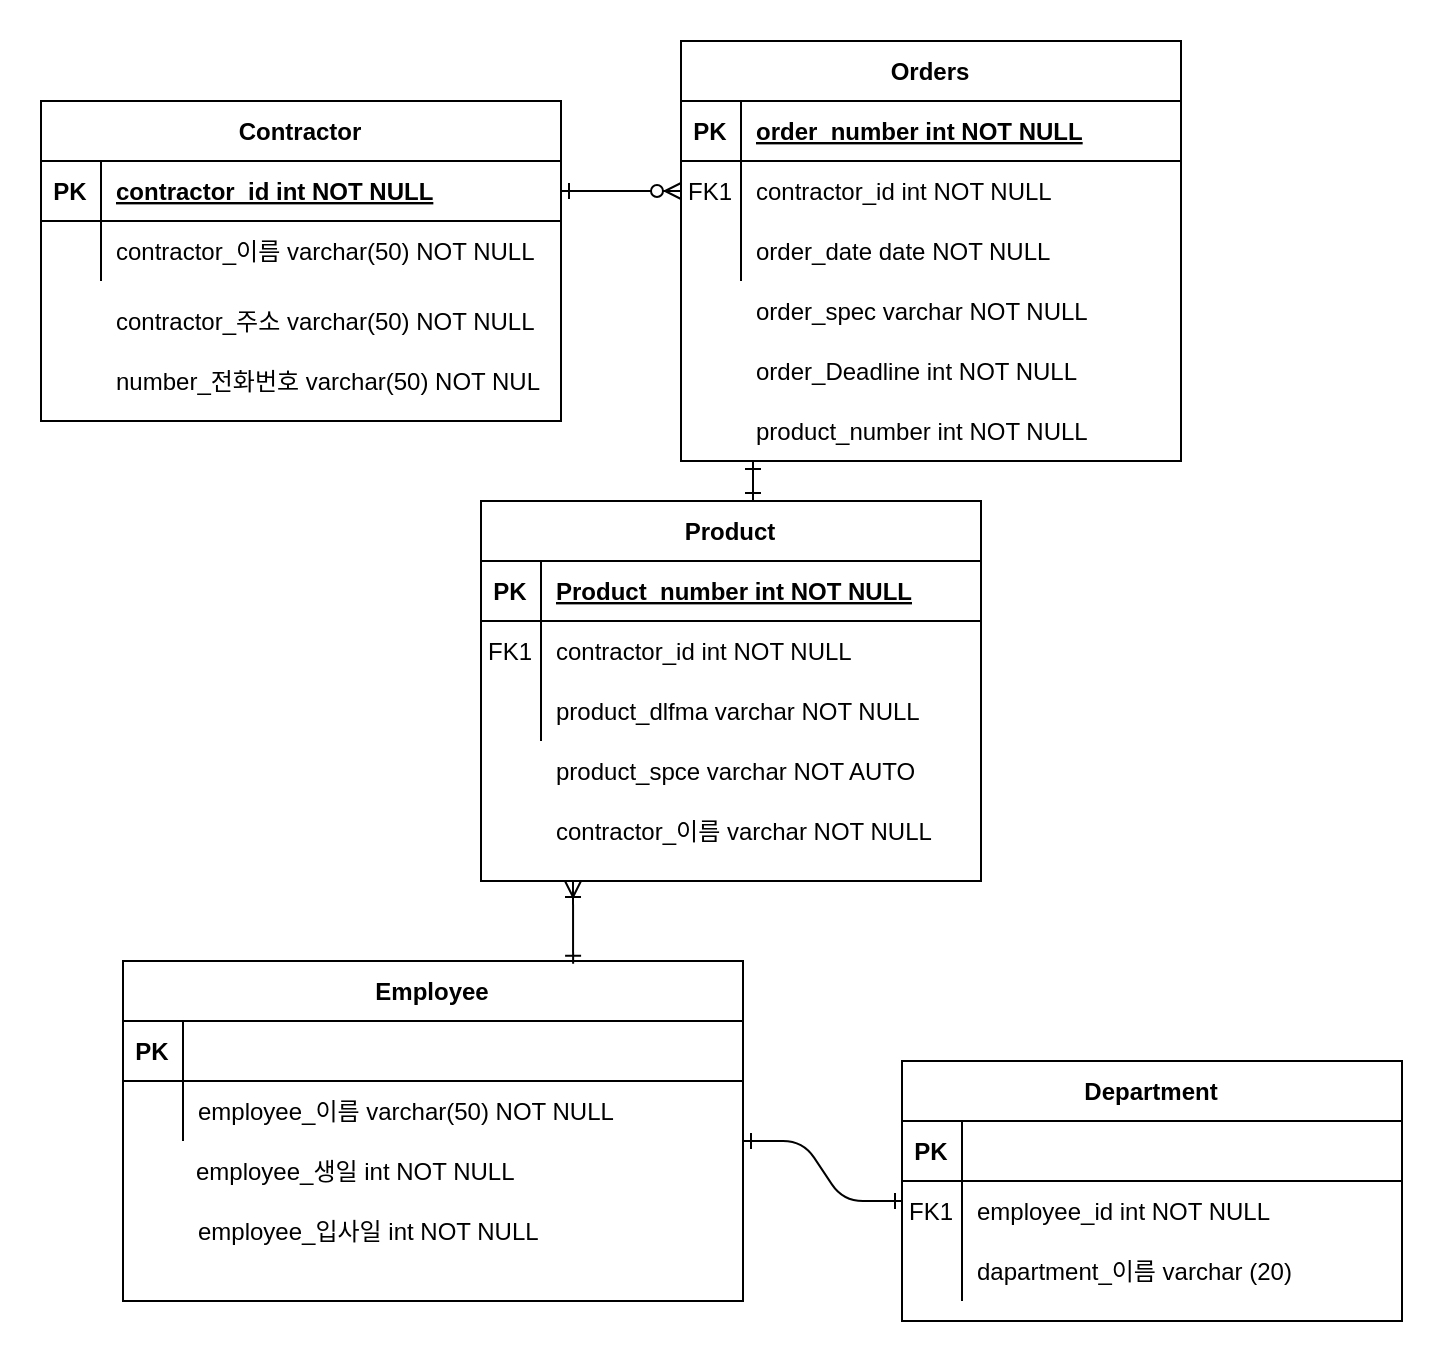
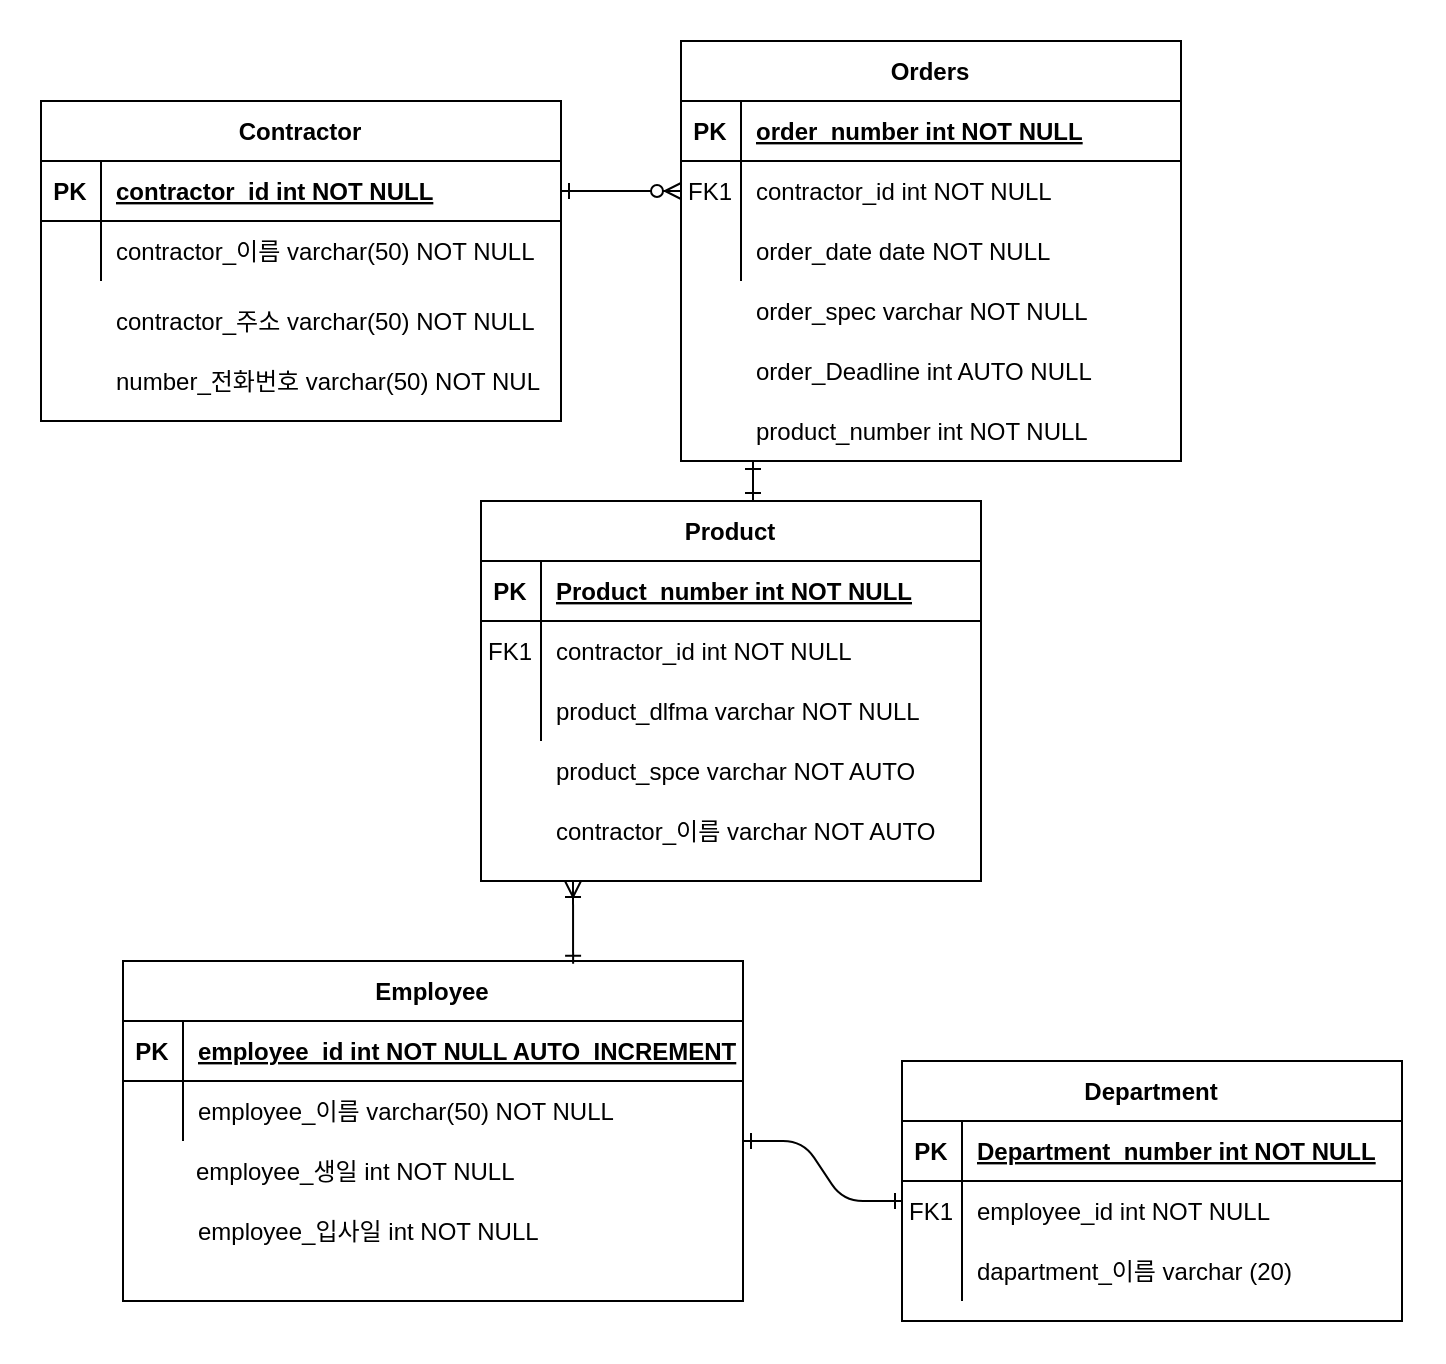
node "order_Deadline int NOT NULL": label "order_Deadline int NOT NULL" -> "order_Deadline int AUTO NULL"
node "contractor_이름 varchar NOT NULL": label "contractor_이름 varchar NOT NULL" -> "contractor_이름 varchar NOT AUTO"
node "employee_id int NOT NULL AUTO_INCREMENT": added
node "Department_number int NOT NULL": added
